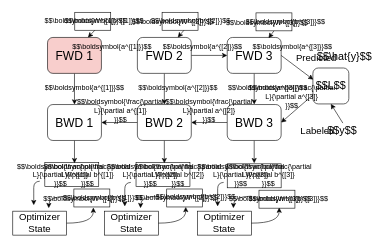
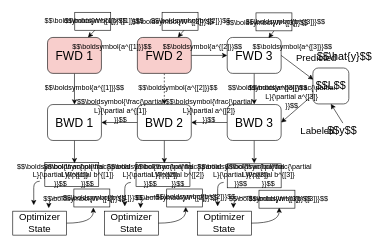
node "FWD 2": fillcolor #ffffff -> #f8cecc
edge "FWD 2" -> "BWD 2": style solid -> dashed
